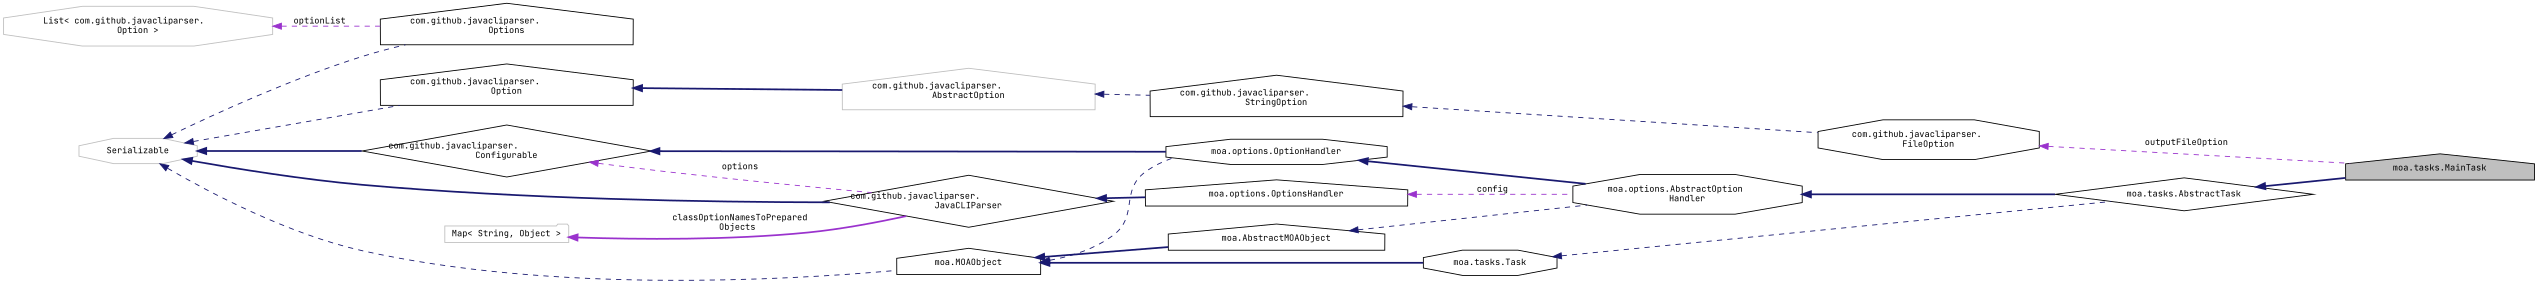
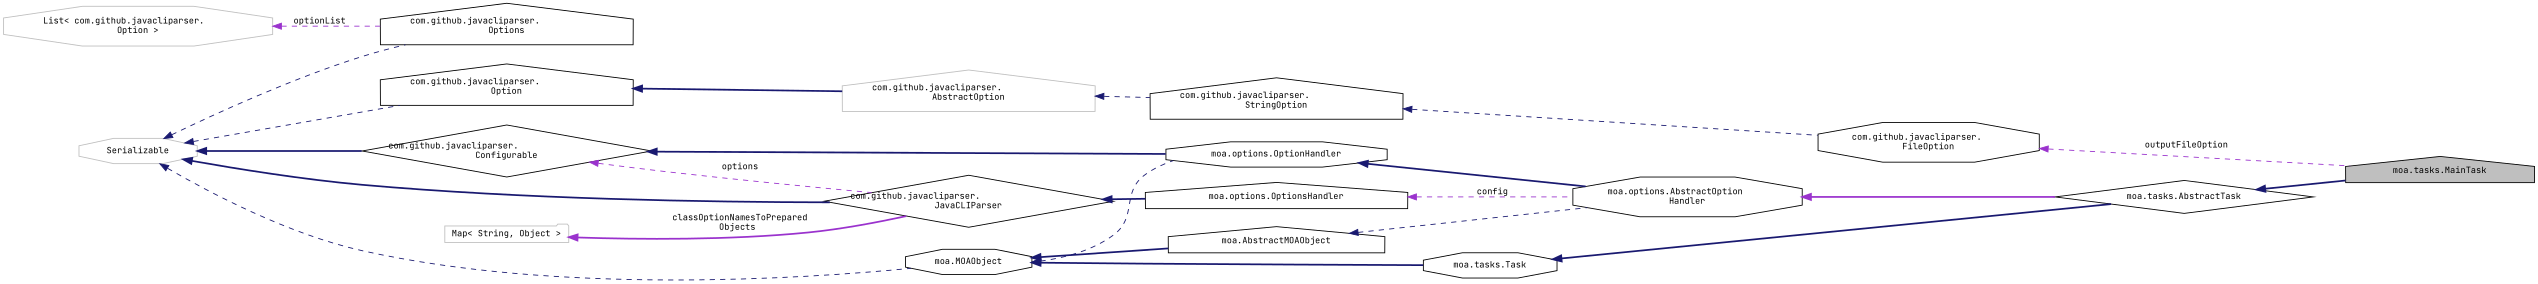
edge "moa.tasks.AbstractTask" -> "moa.options.AbstractOption Handler": color midnightblue -> darkorchid3
edge "moa.tasks.AbstractTask" -> "moa.tasks.Task": style dashed -> bold
node "moa.MOAObject": shape house -> octagon
